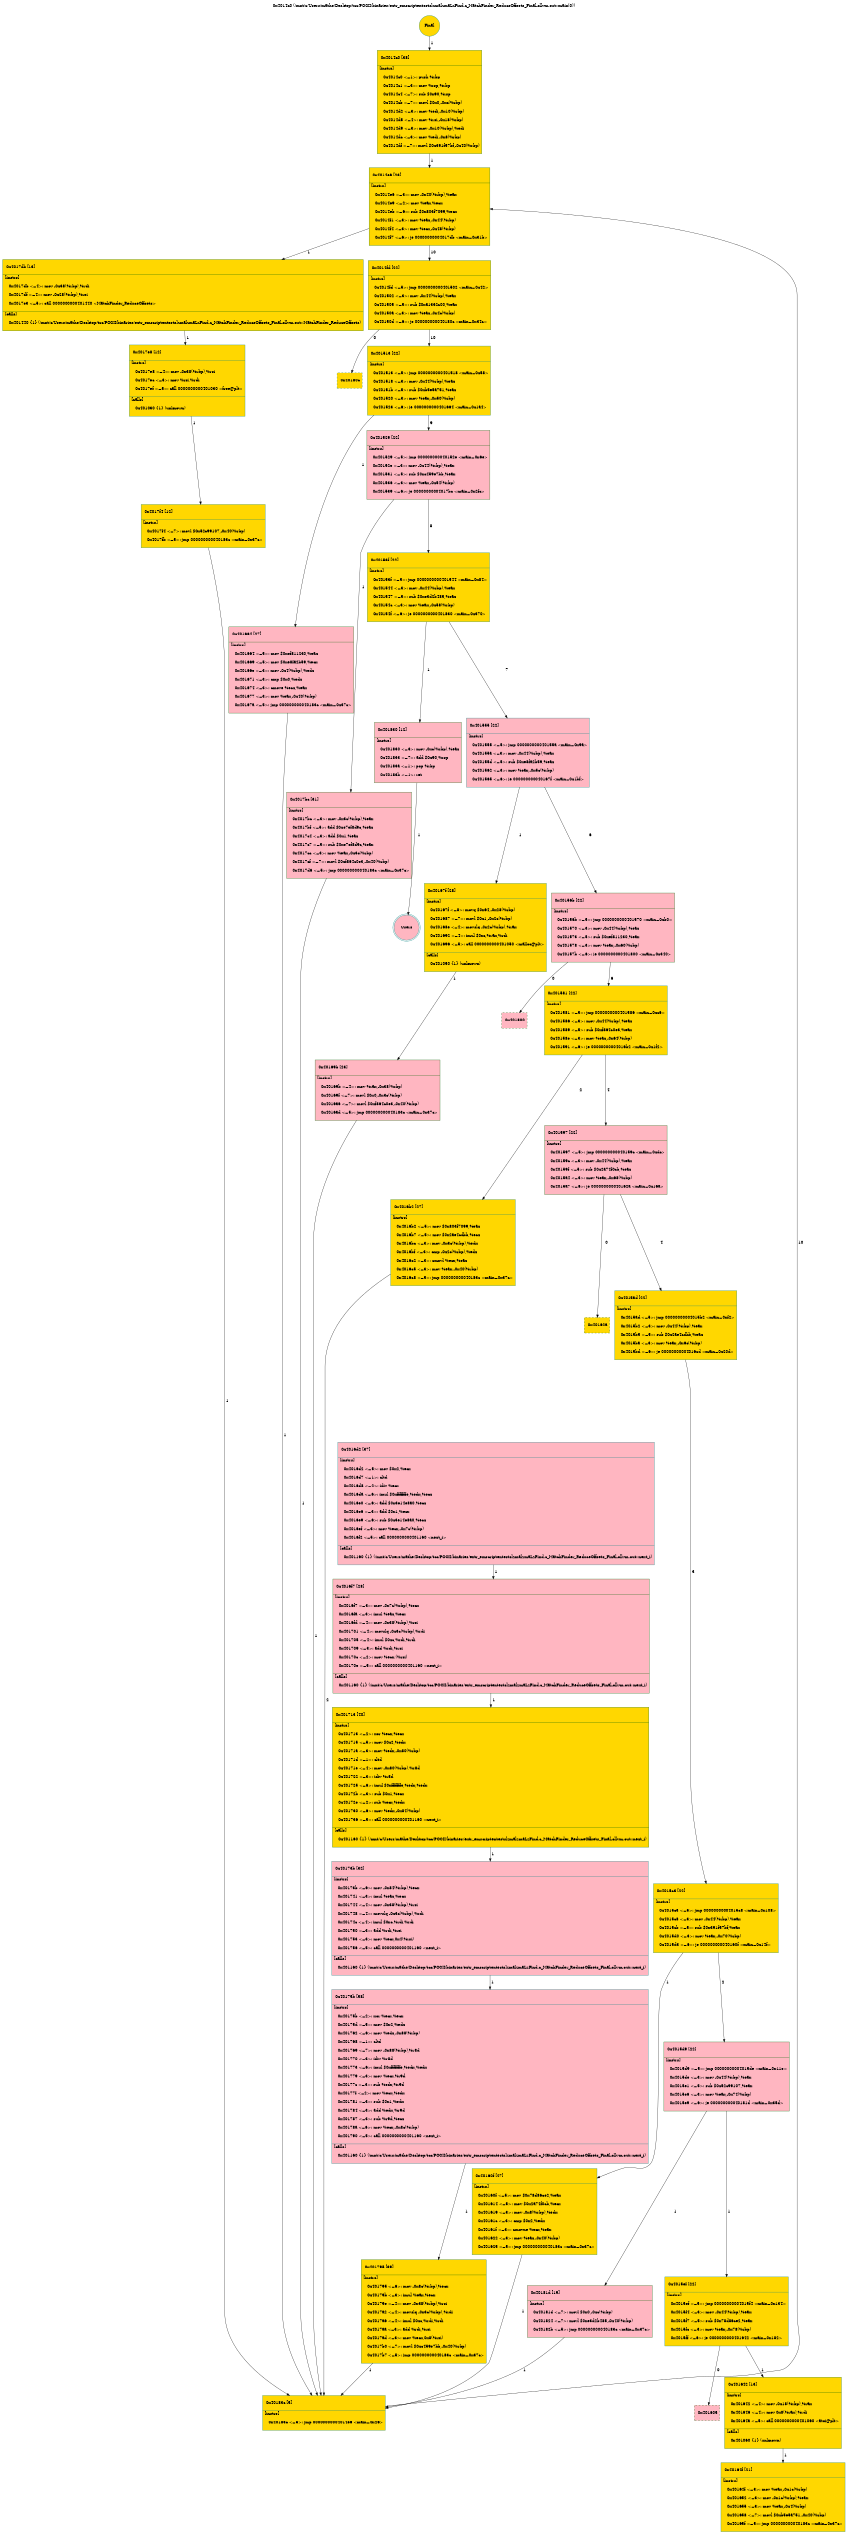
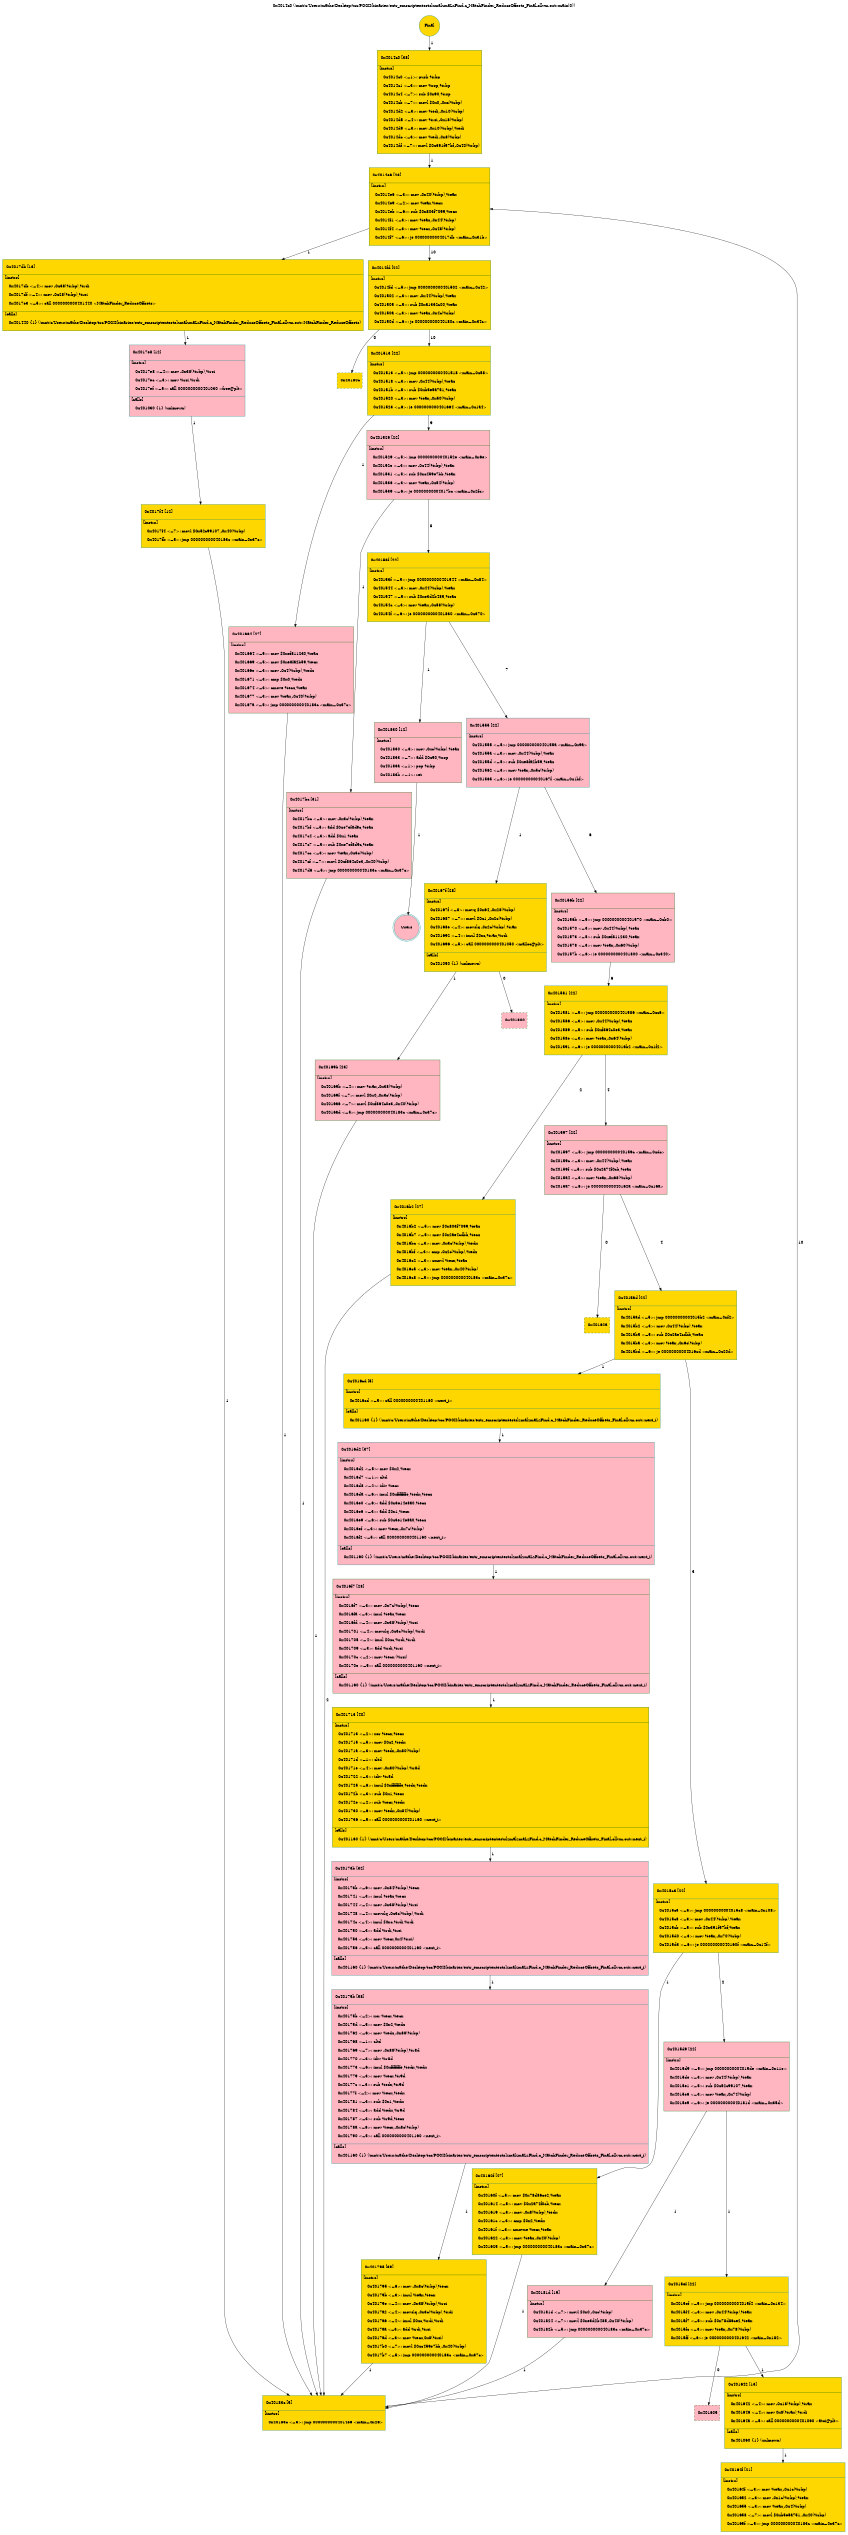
node "0x4017e8 [12]": fillcolor gold -> lightpink
edge "0x40156b [22]" -> "0x401800": now "0x40167f [28]" -> "0x401800"
node "0x4016cd [5]": added
